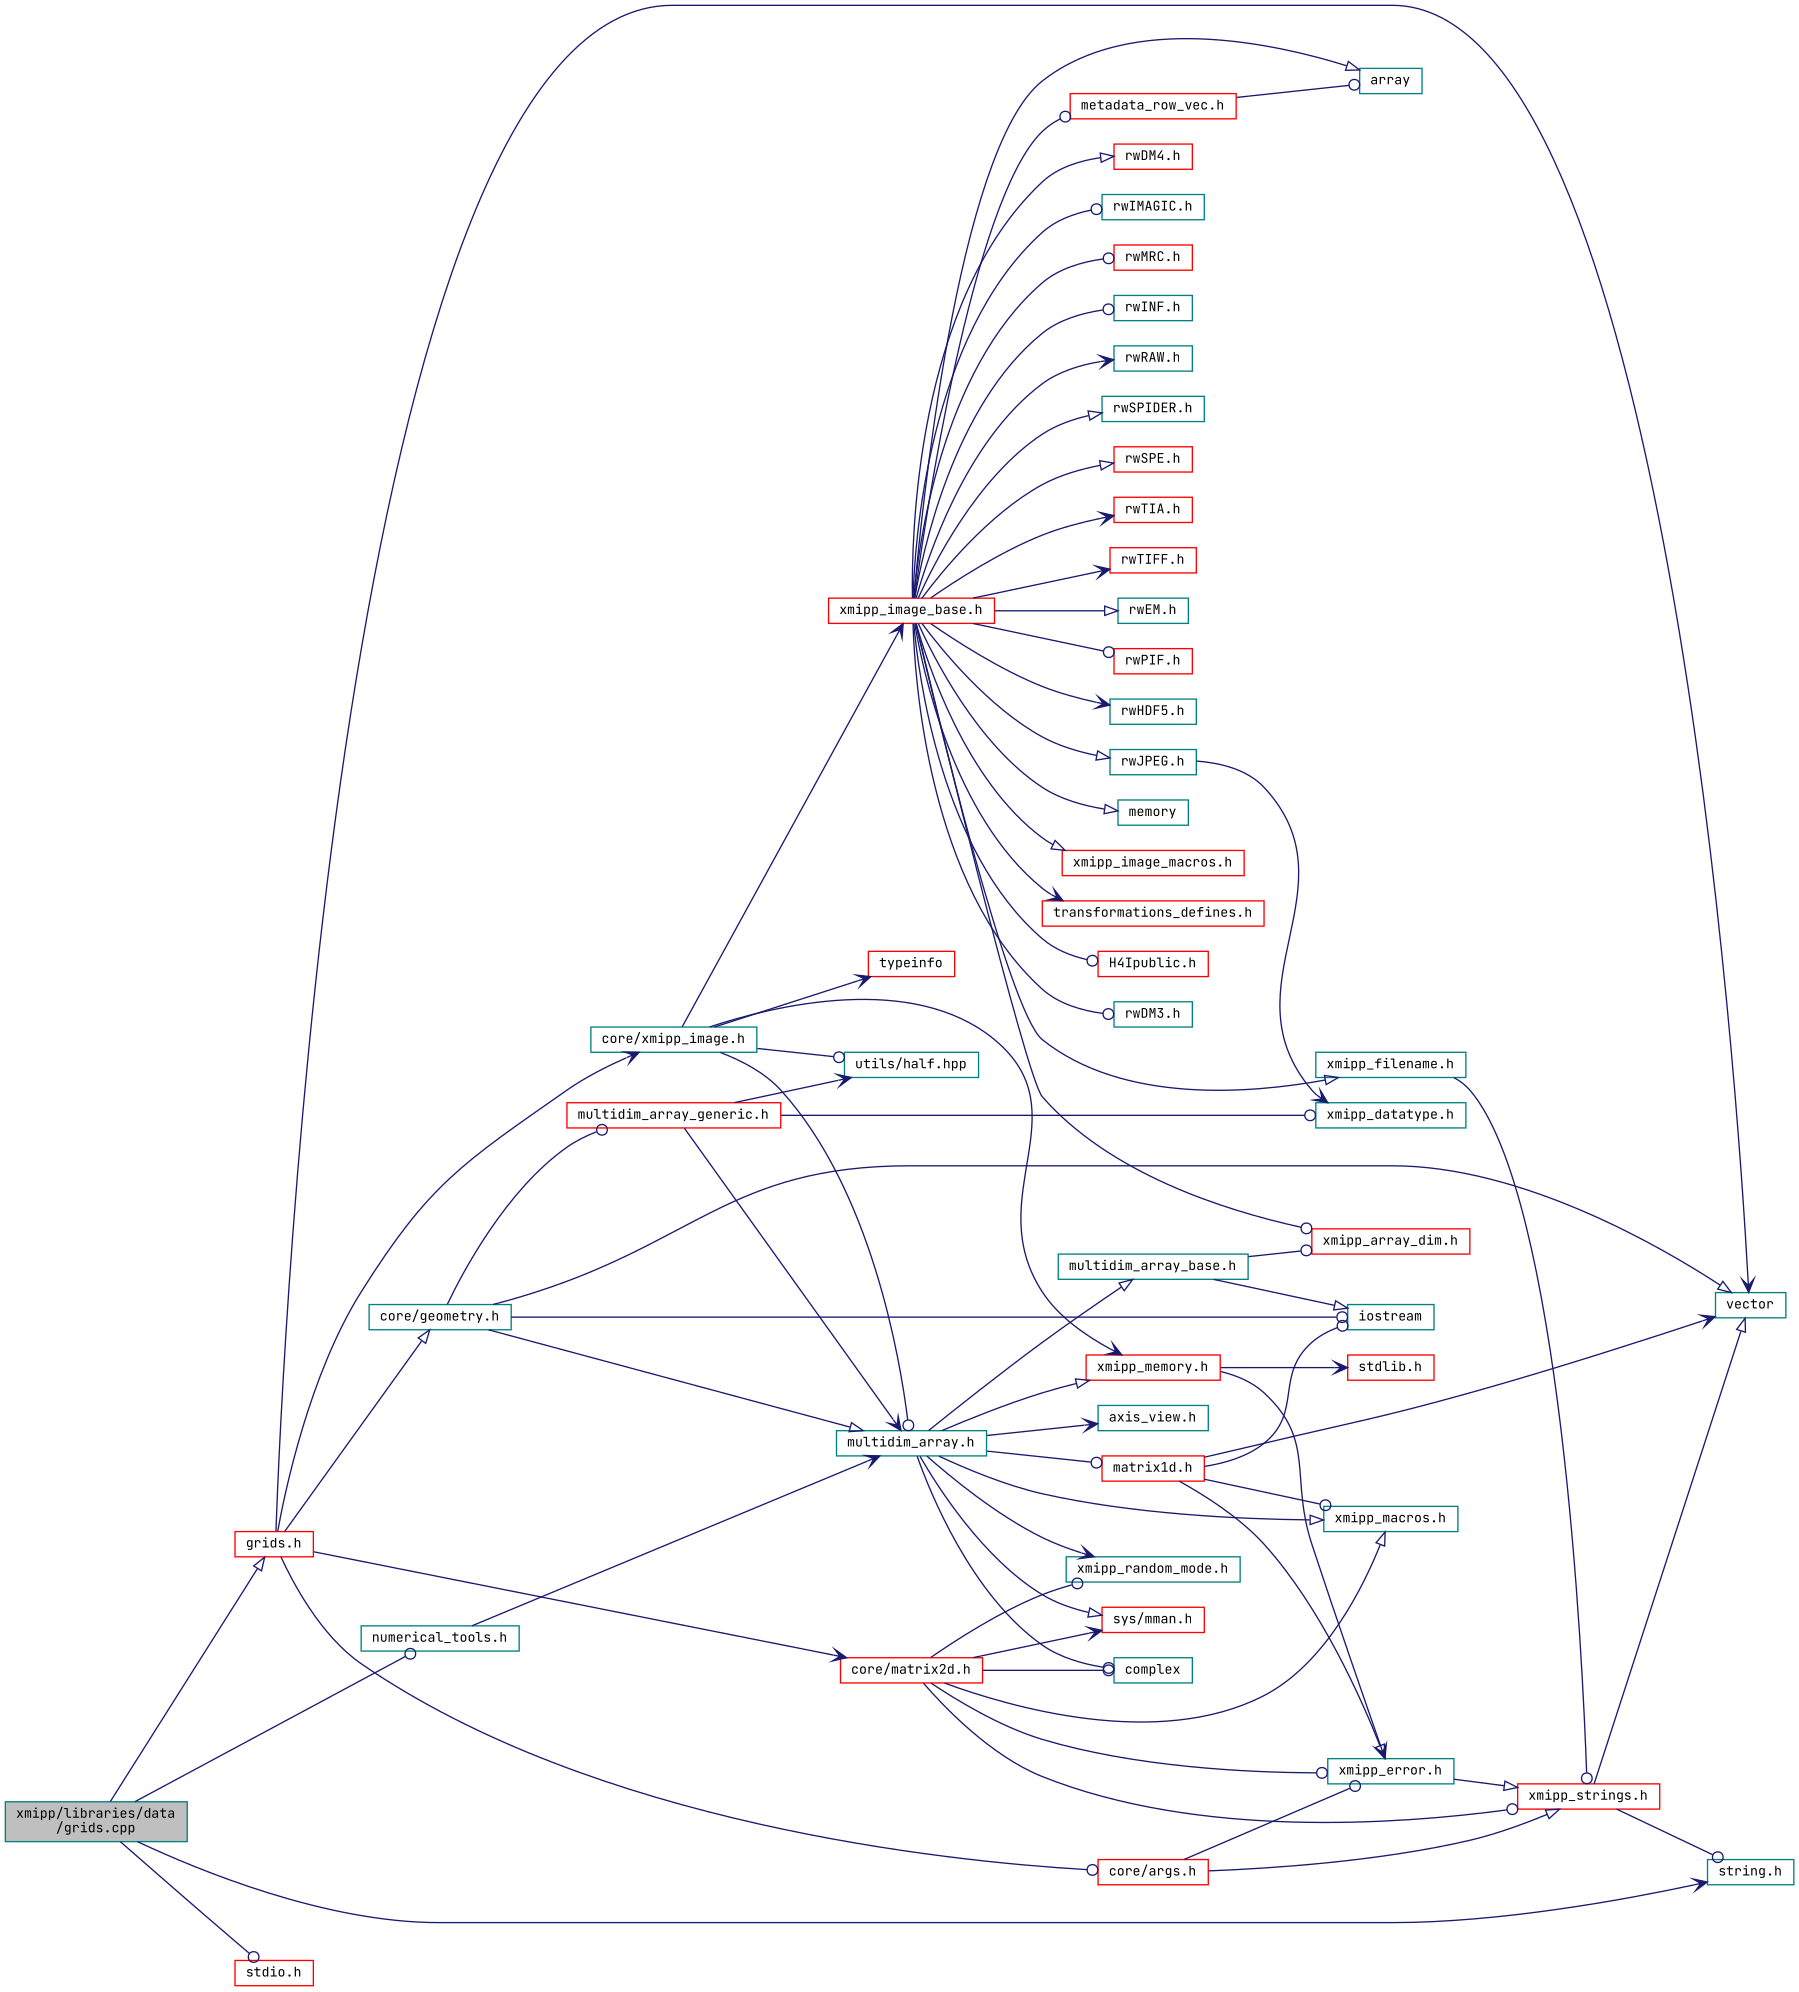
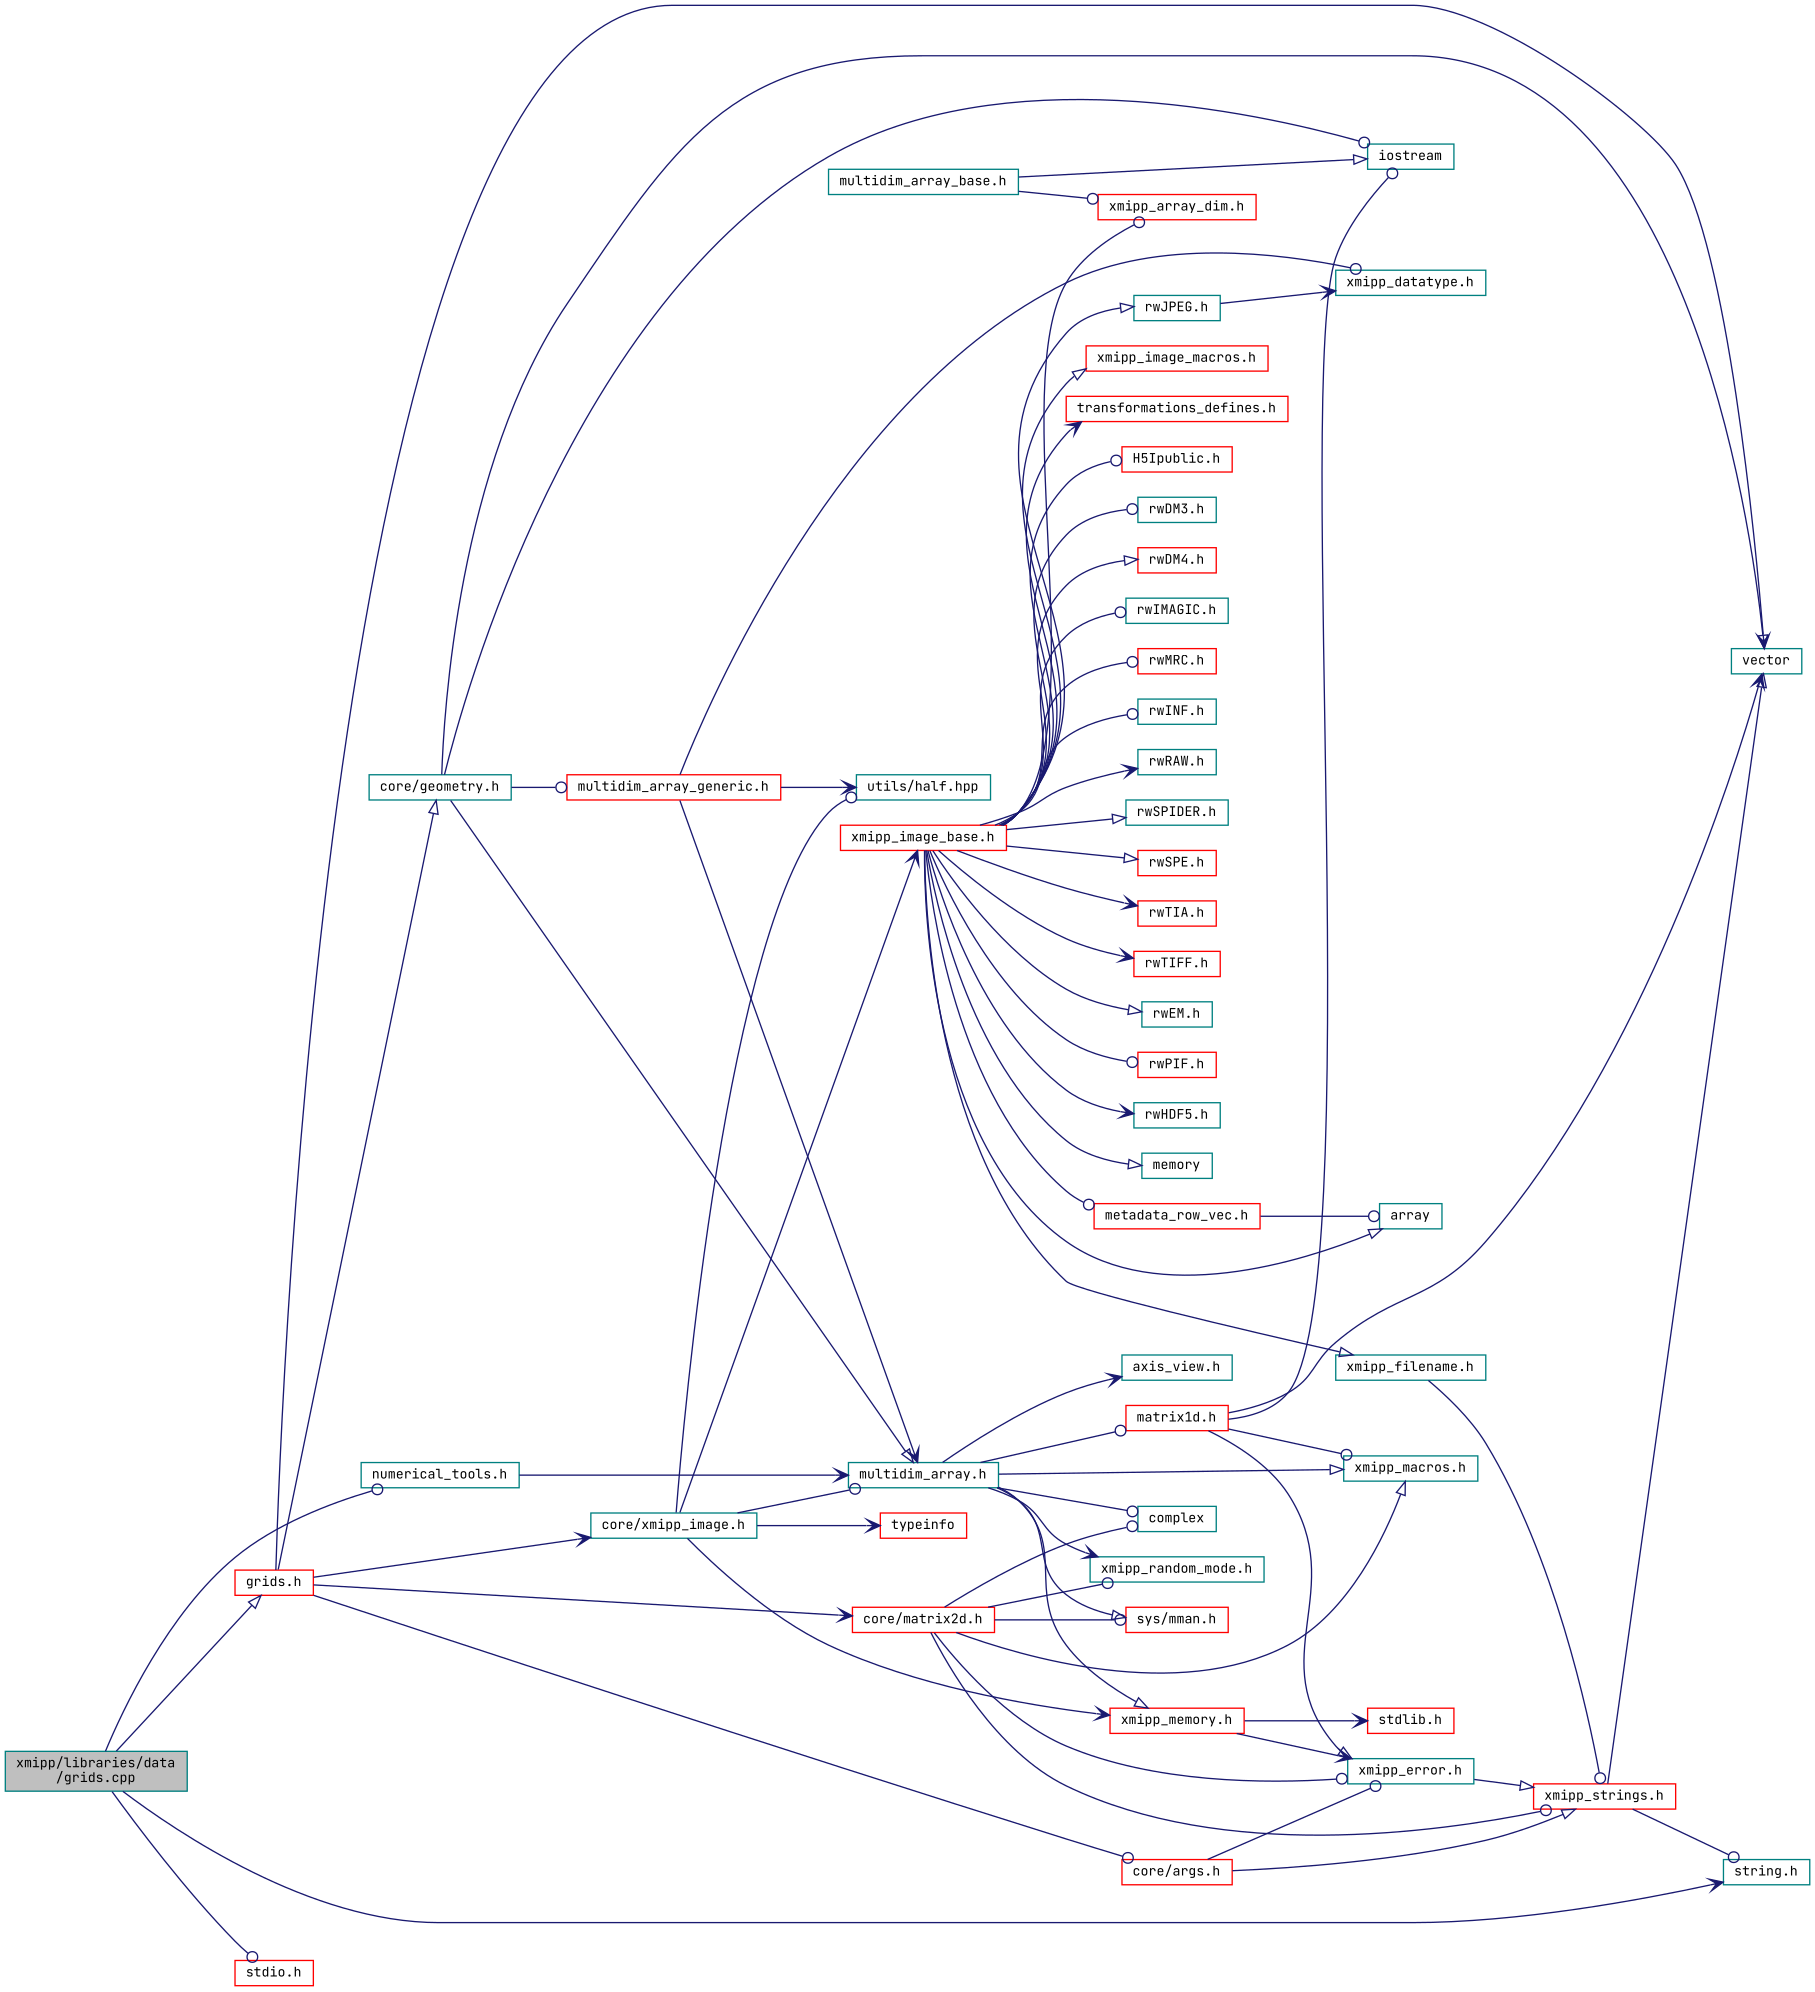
node "H4Ipublic.h": label "H4Ipublic.h" -> "H5Ipublic.h"
edge "multidim_array.h" -> "multidim_array_base.h": removed
edge "core/matrix2d.h" -> "sys/mman.h": arrowhead vee -> odot
